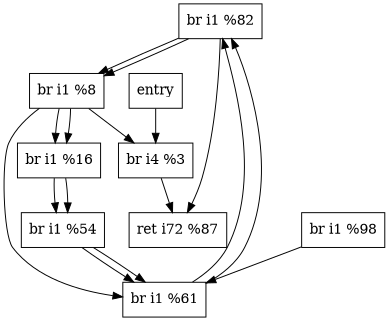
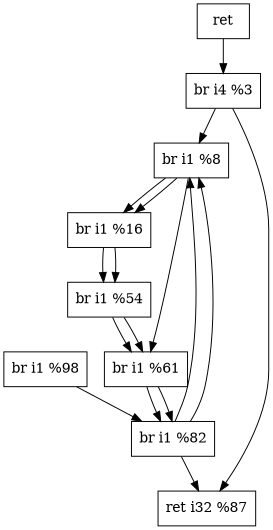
node "entry": label "entry" -> "ret"
edge "br i1 %8" -> "br i4 %3": reversed
node "ret i72 %87": label "ret i72 %87" -> "ret i32 %87"
edge "br i1 %98" -> "br i1 %61": now "br i1 %98" -> "br i1 %82"
